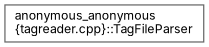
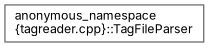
node "anonymous_anonymous {tagreader.cpp}::TagFileParser": label "anonymous_anonymous {tagreader.cpp}::TagFileParser" -> "anonymous_namespace {tagreader.cpp}::TagFileParser"
